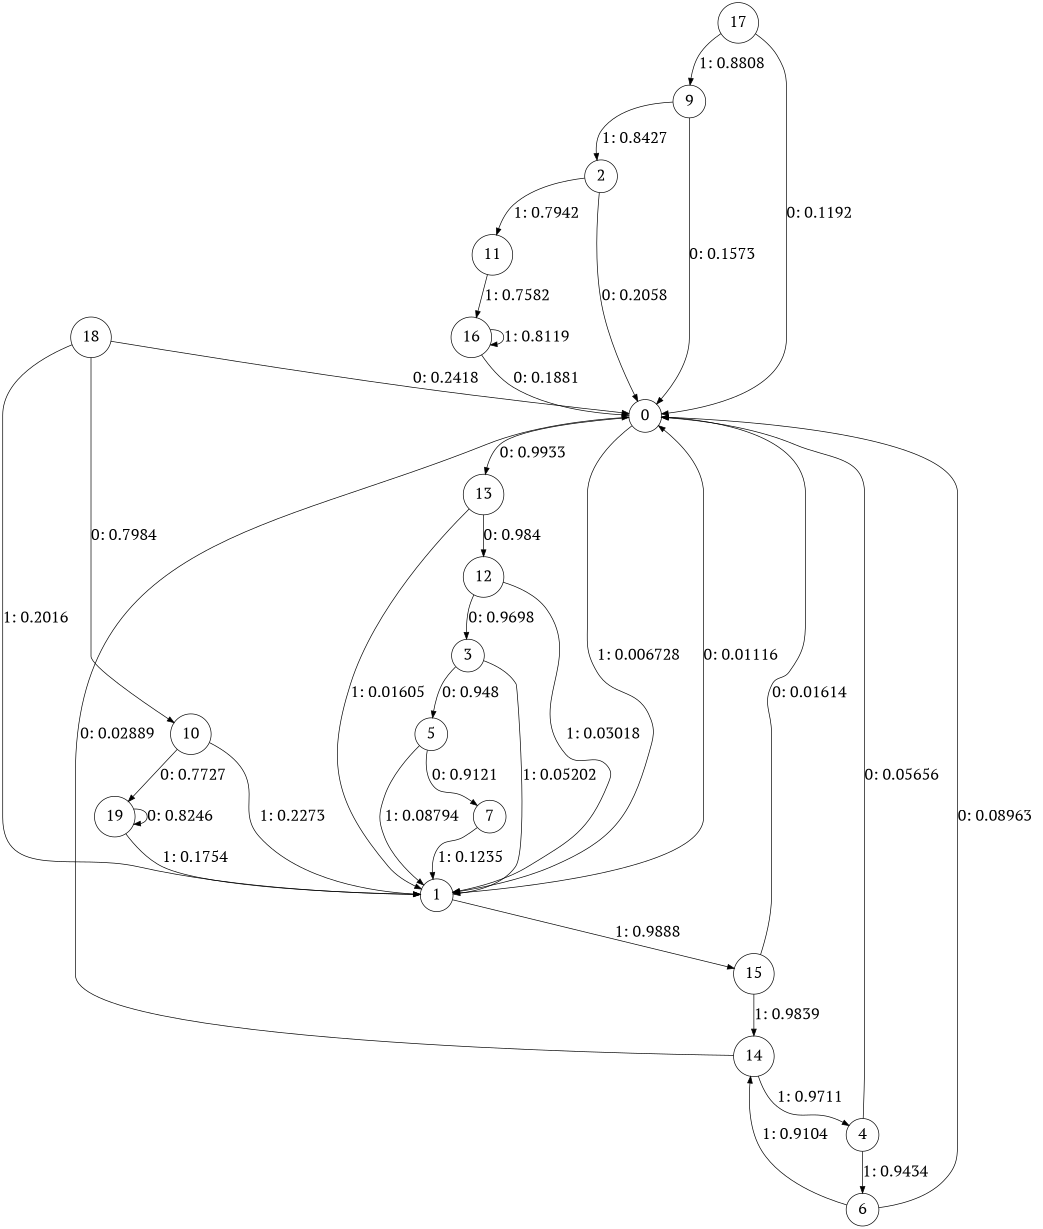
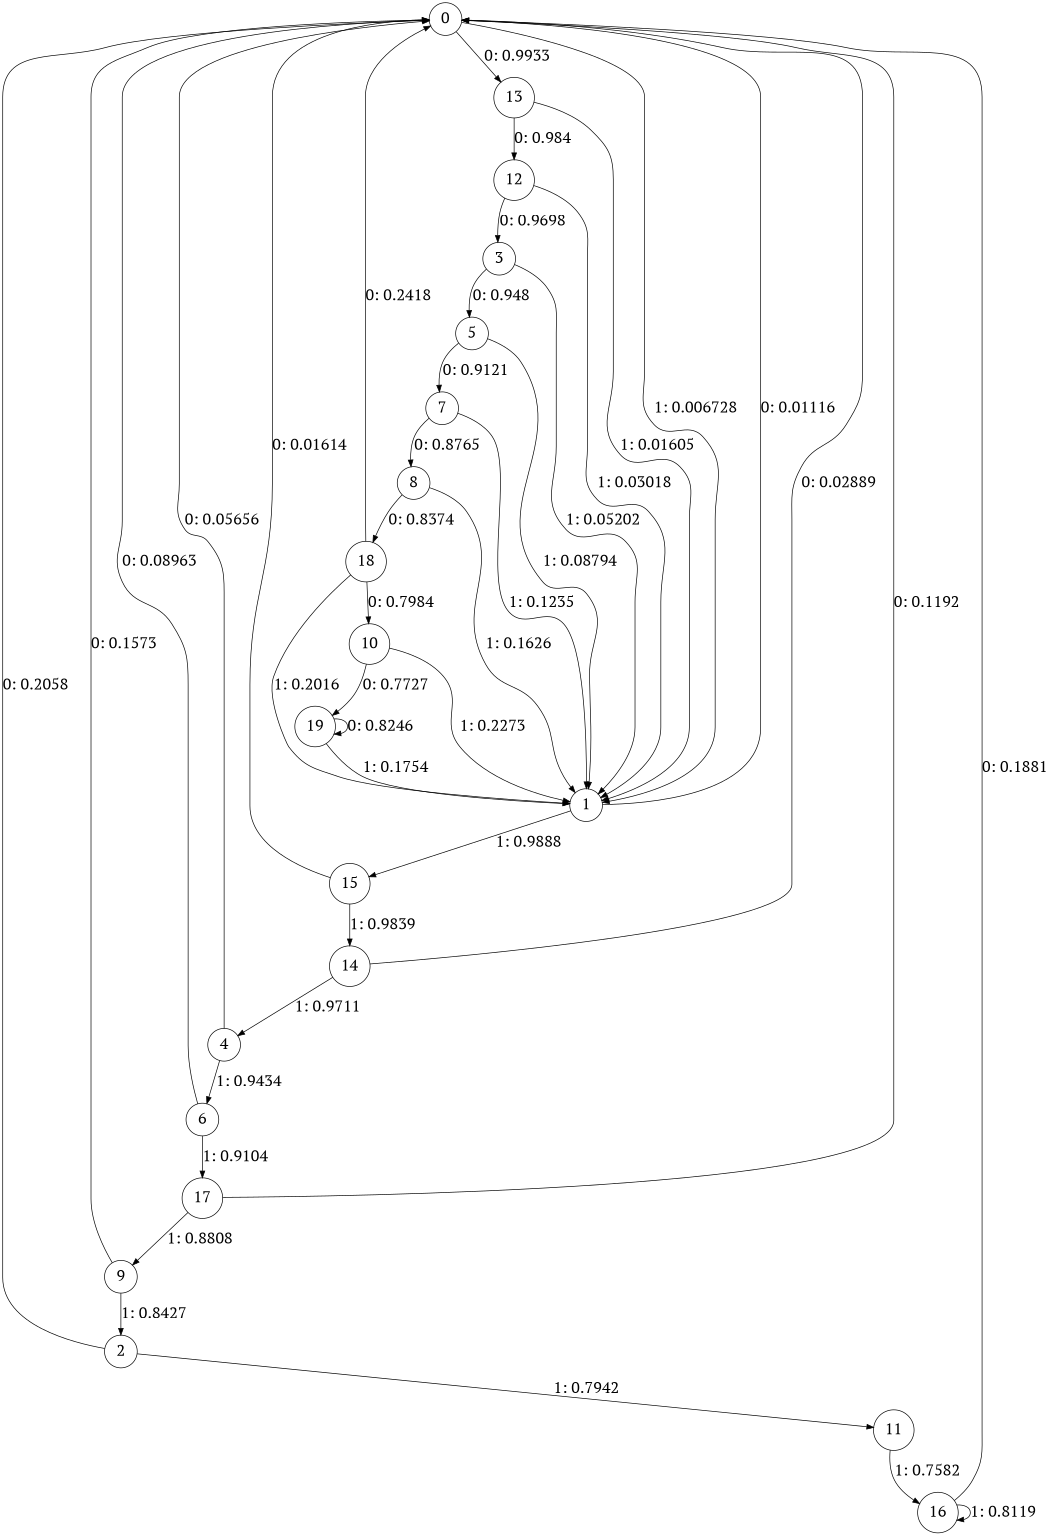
node "8": added
edge "6" -> "14": now "6" -> "17"
